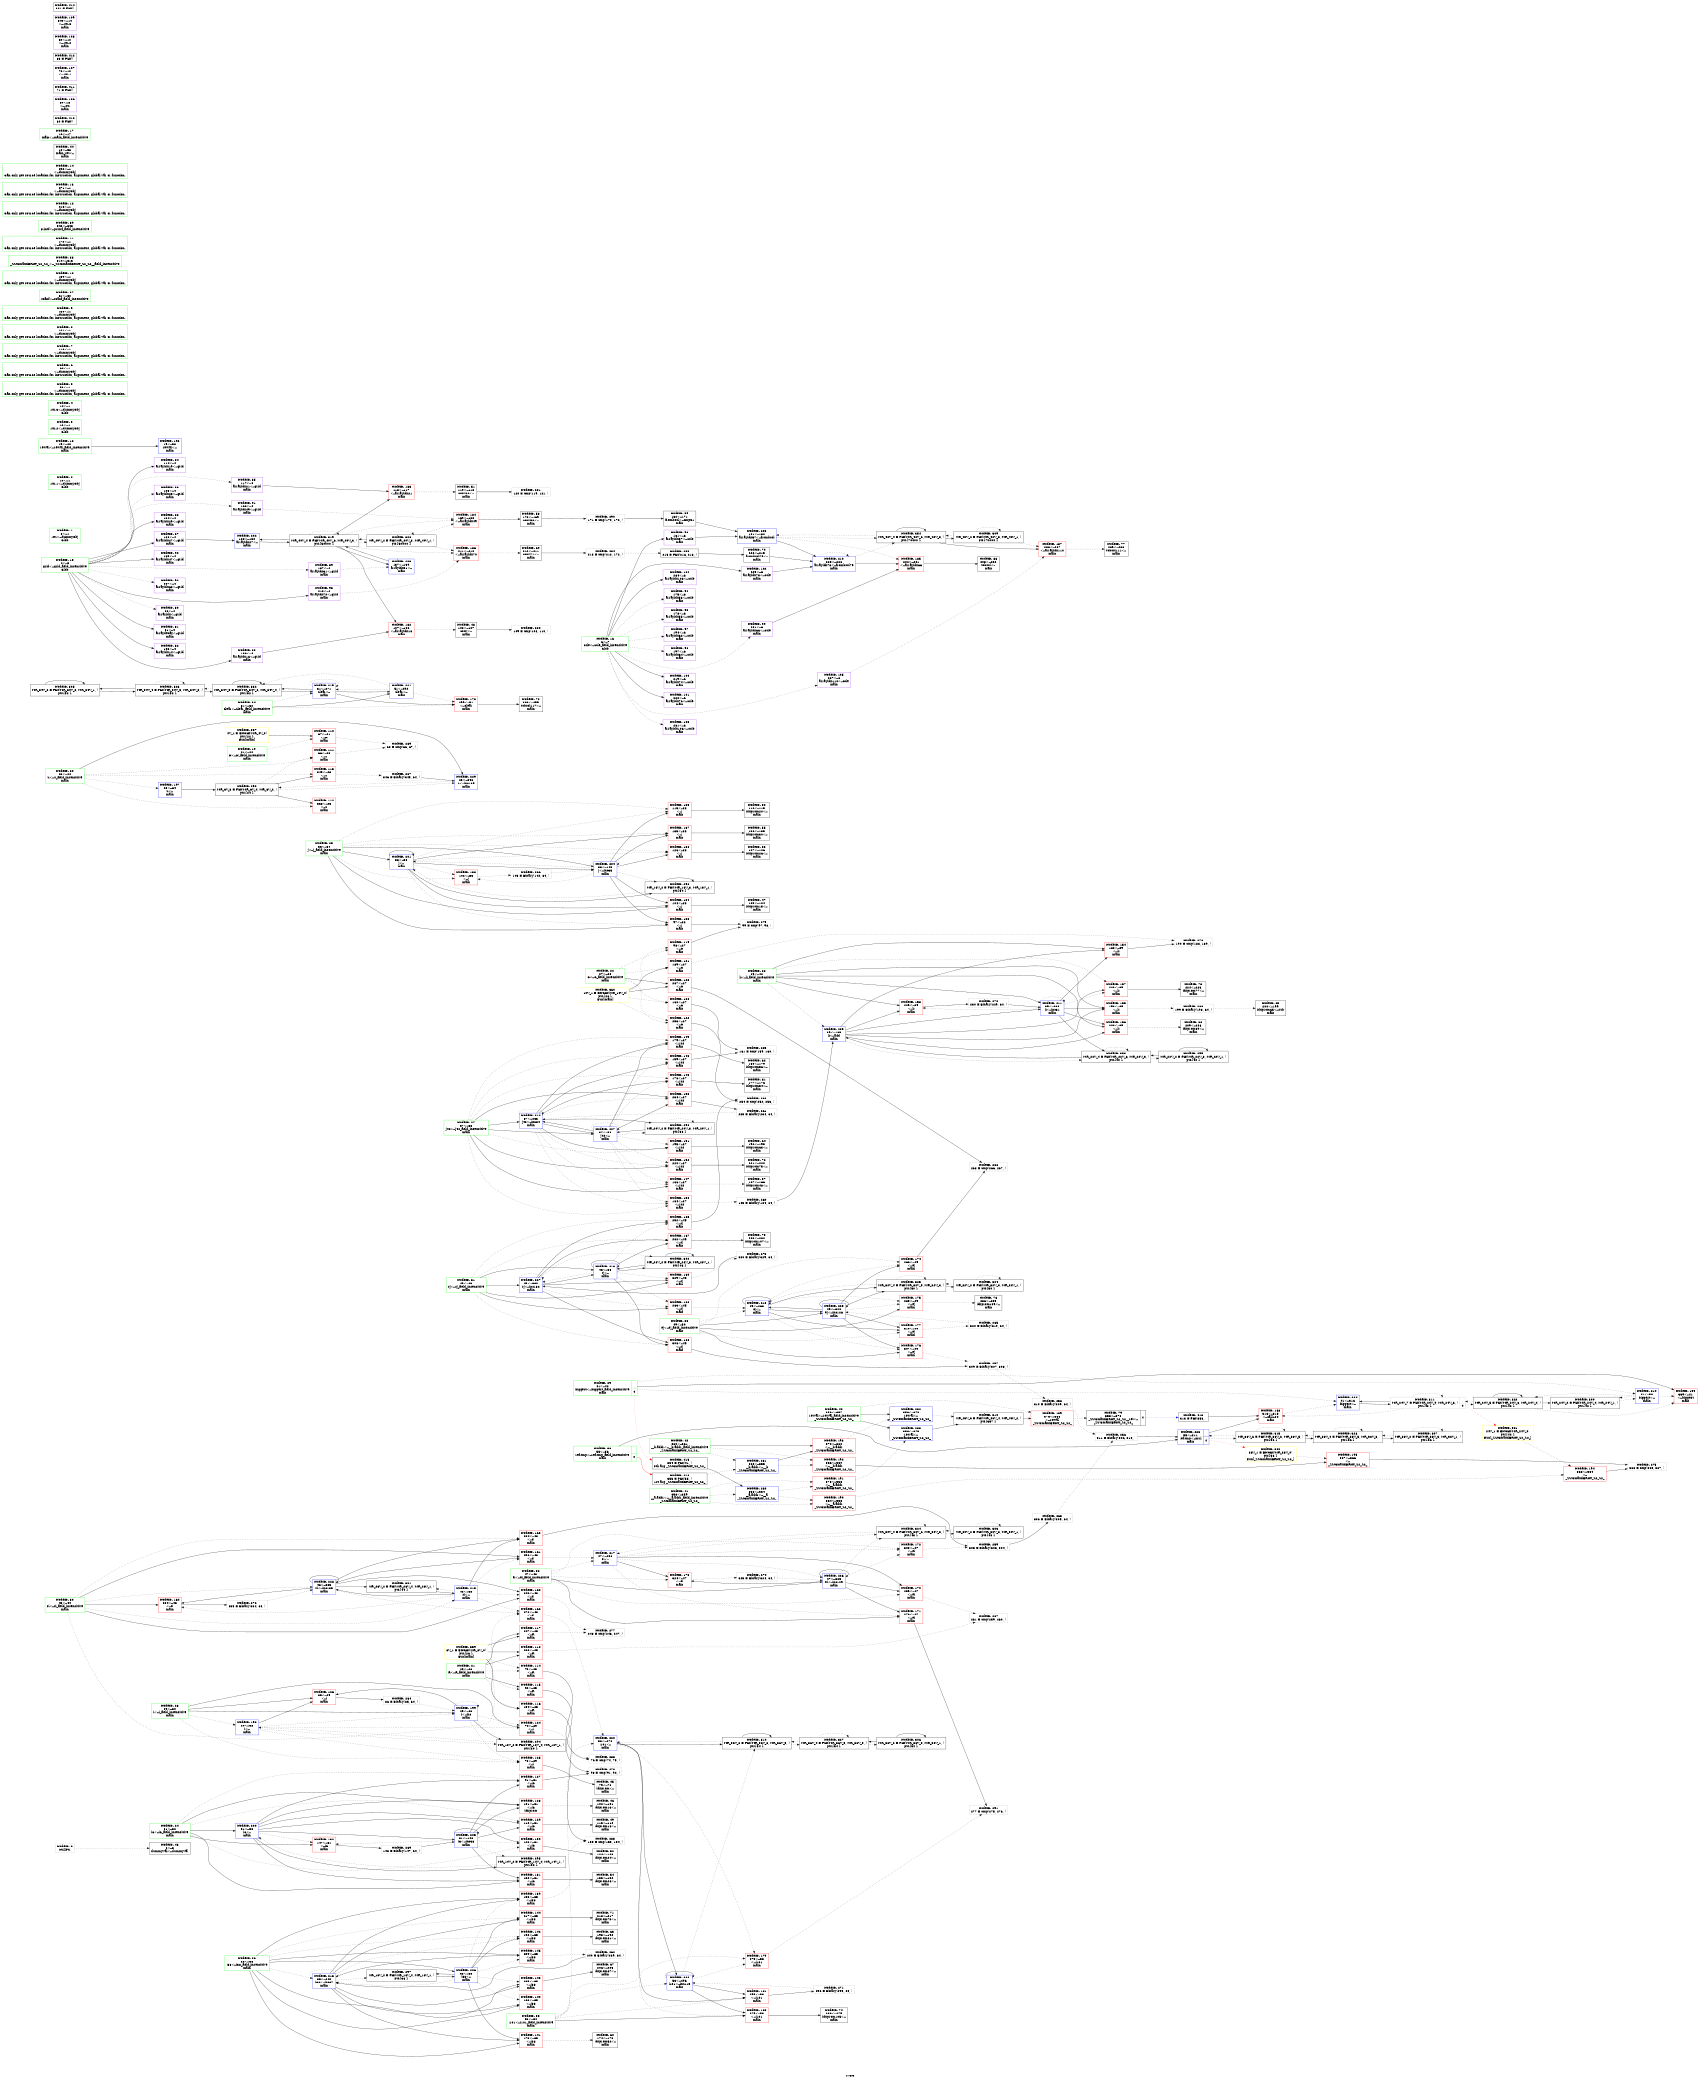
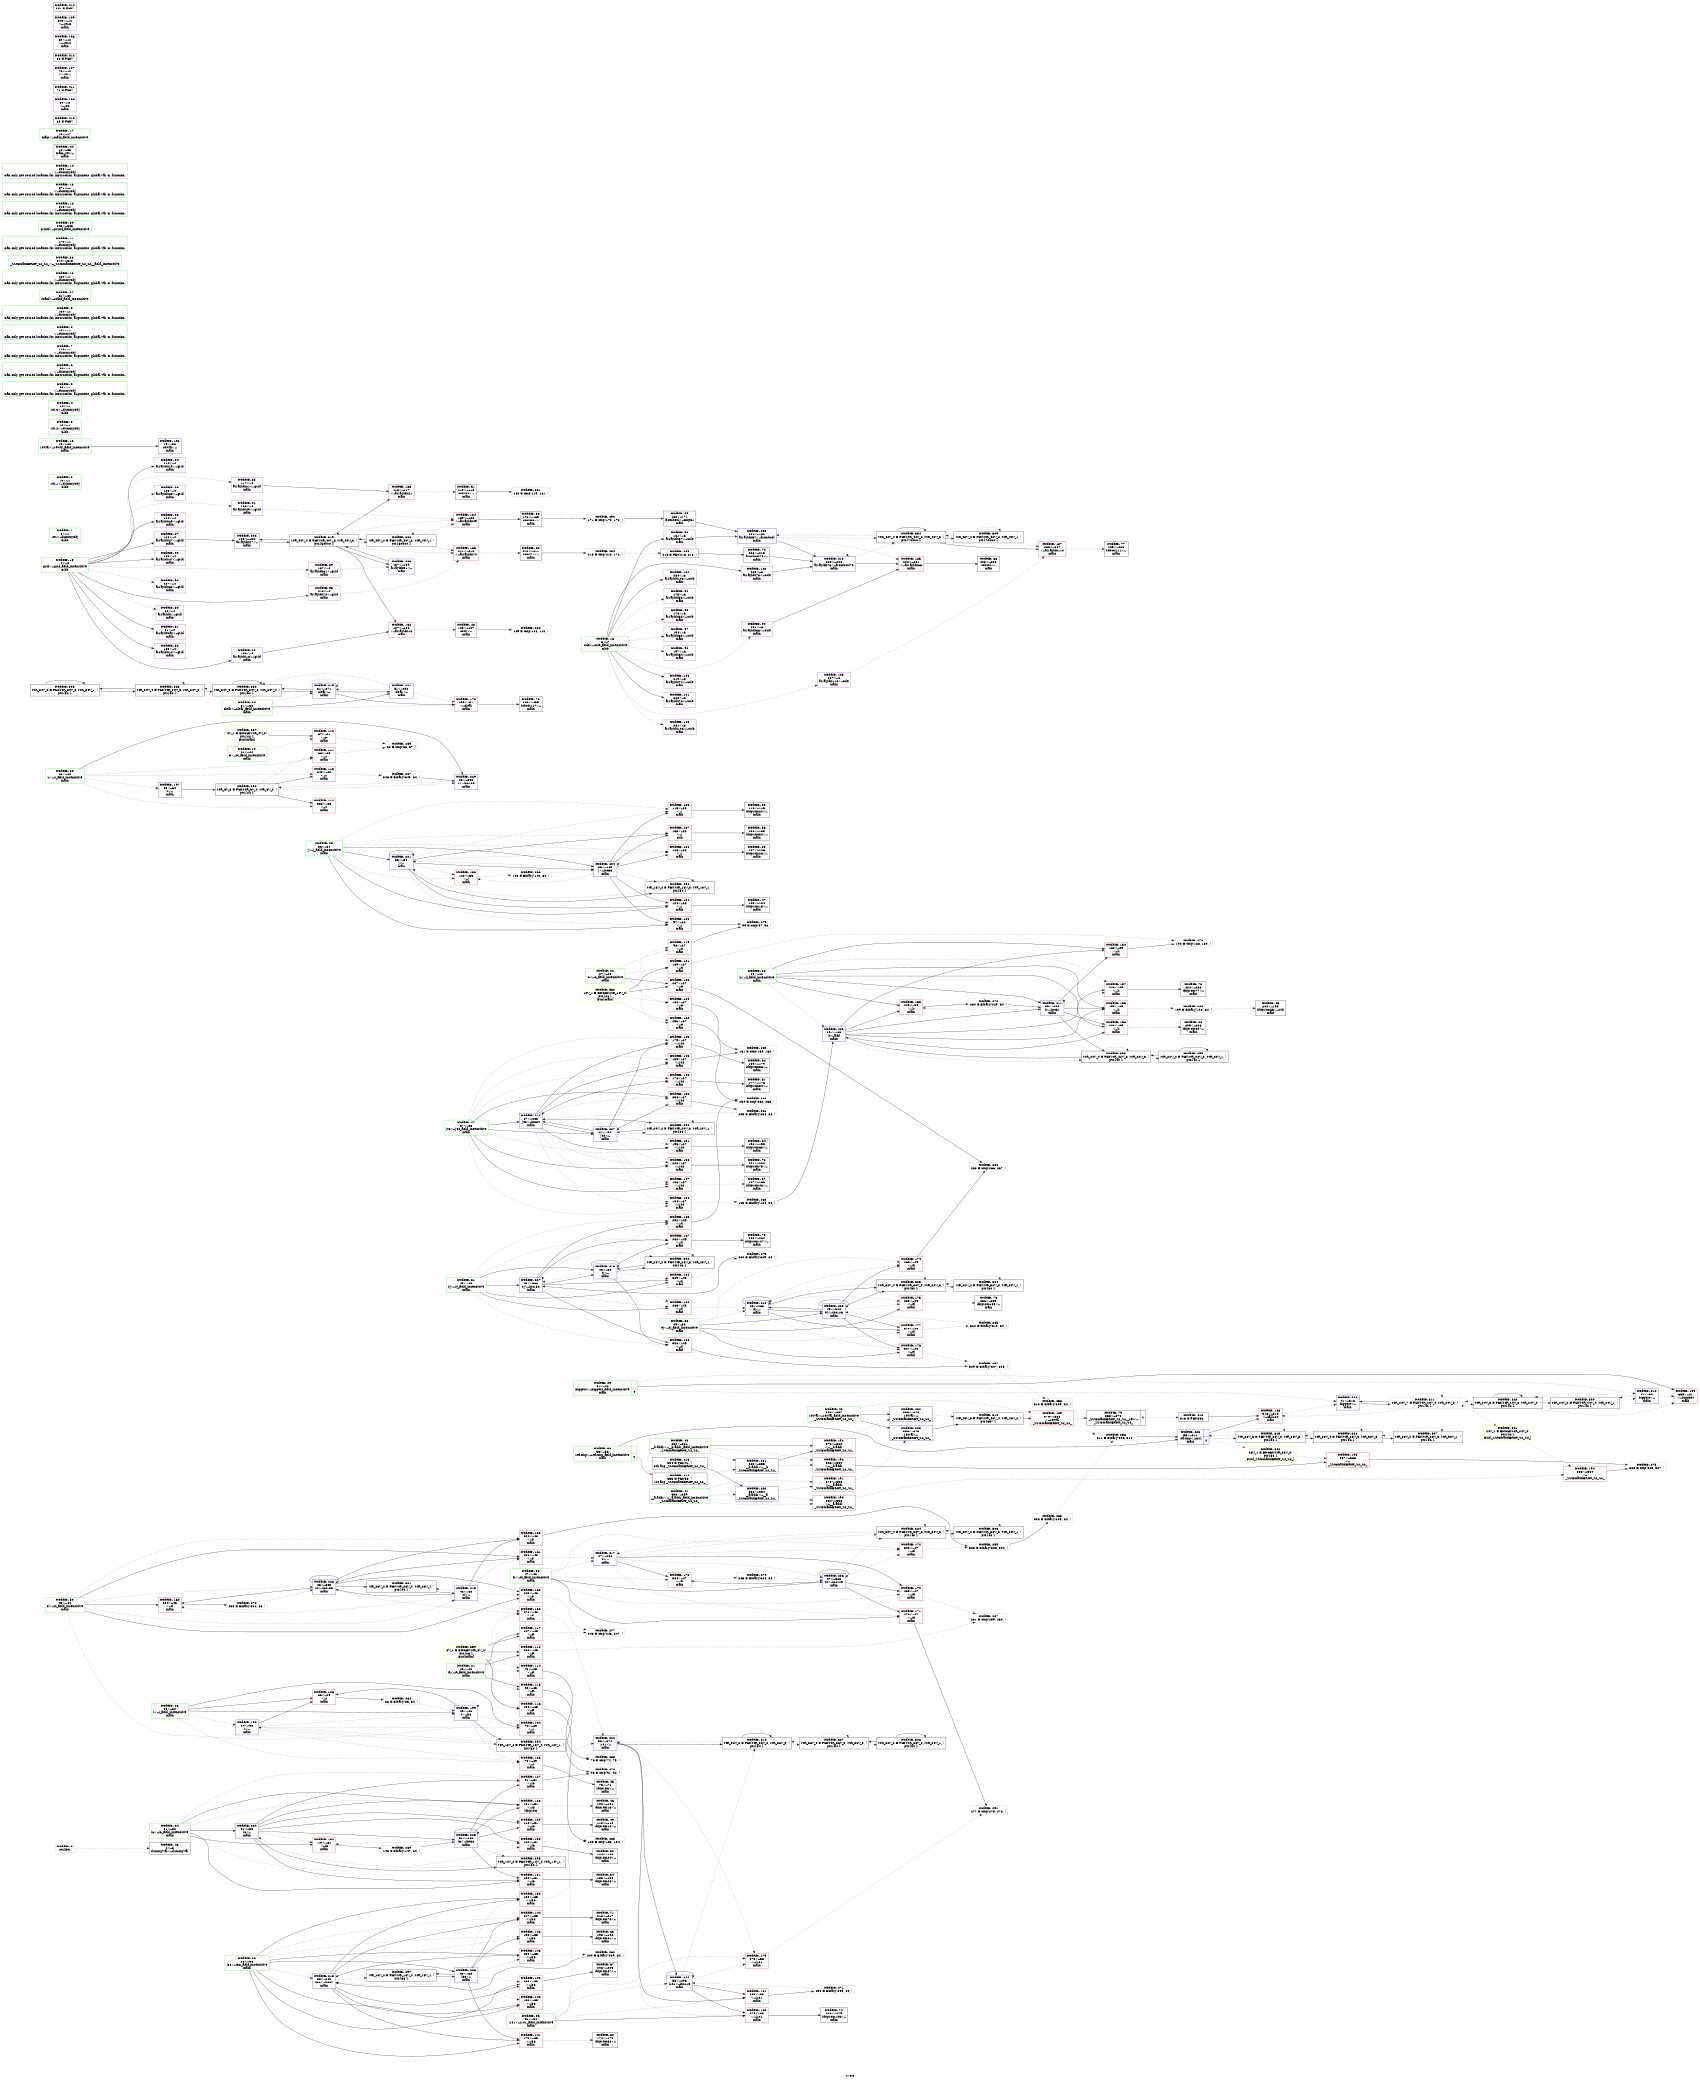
node "NodeID: 137": text "main" -> "cole"
edge "NodeID: 29" -> "NodeID: 415": removed
